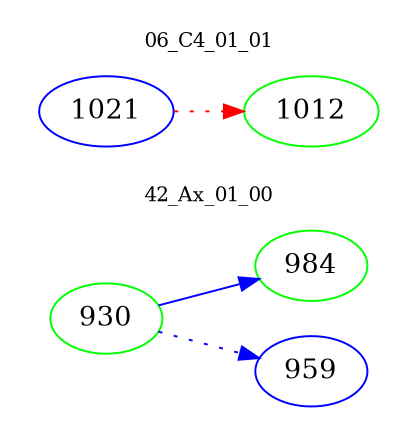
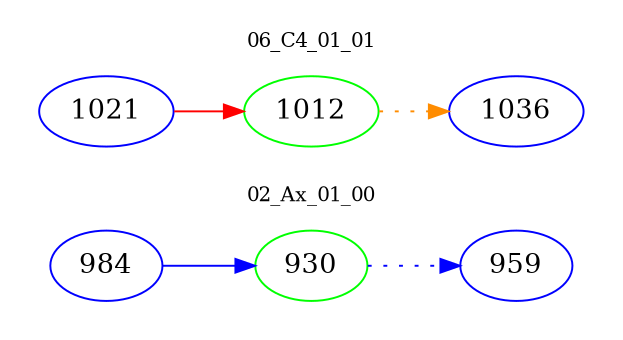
edge "1021" -> "1012": style dotted -> solid
node "1036": added
cluster "42_Ax_01_00": label "42_Ax_01_00" -> "02_Ax_01_00"
node "984": color green -> blue
edge "930" -> "984": reversed
